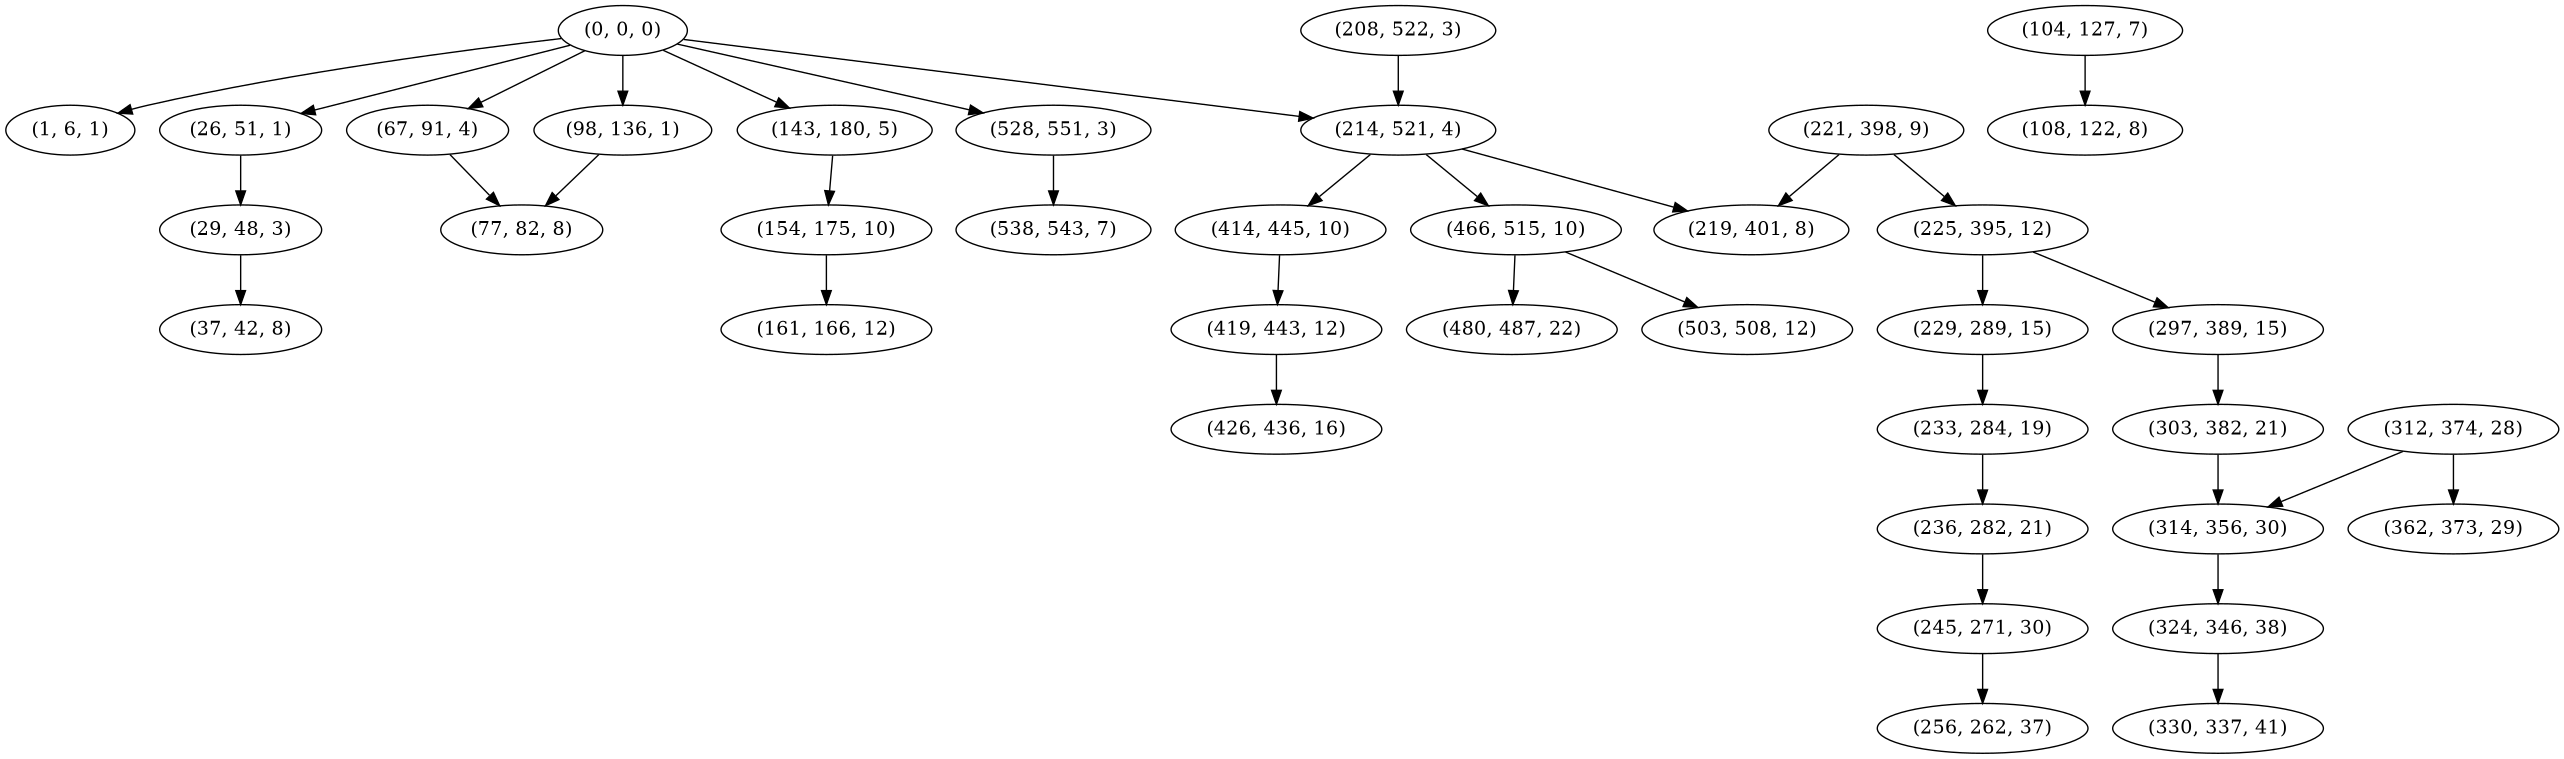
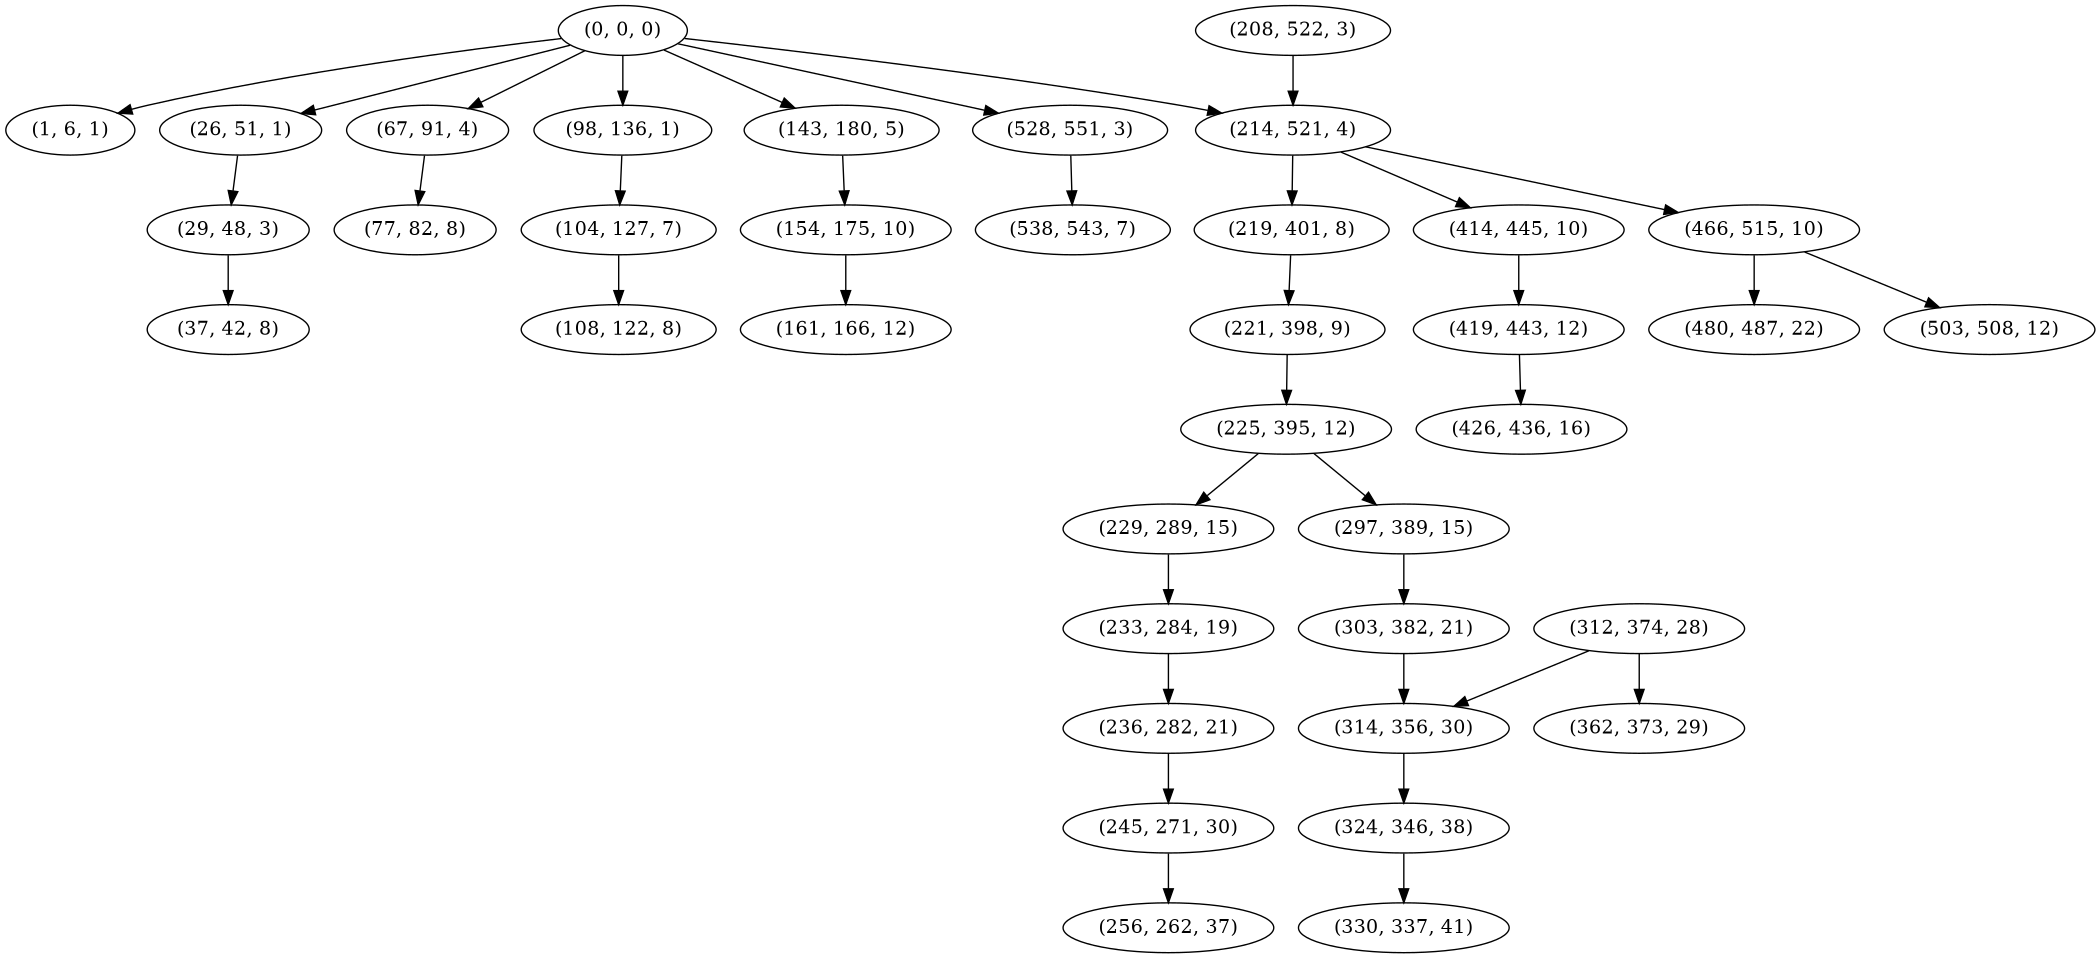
edge "(98, 136, 1)" -> "(77, 82, 8)": now "(98, 136, 1)" -> "(104, 127, 7)"
edge "(221, 398, 9)" -> "(219, 401, 8)": reversed
